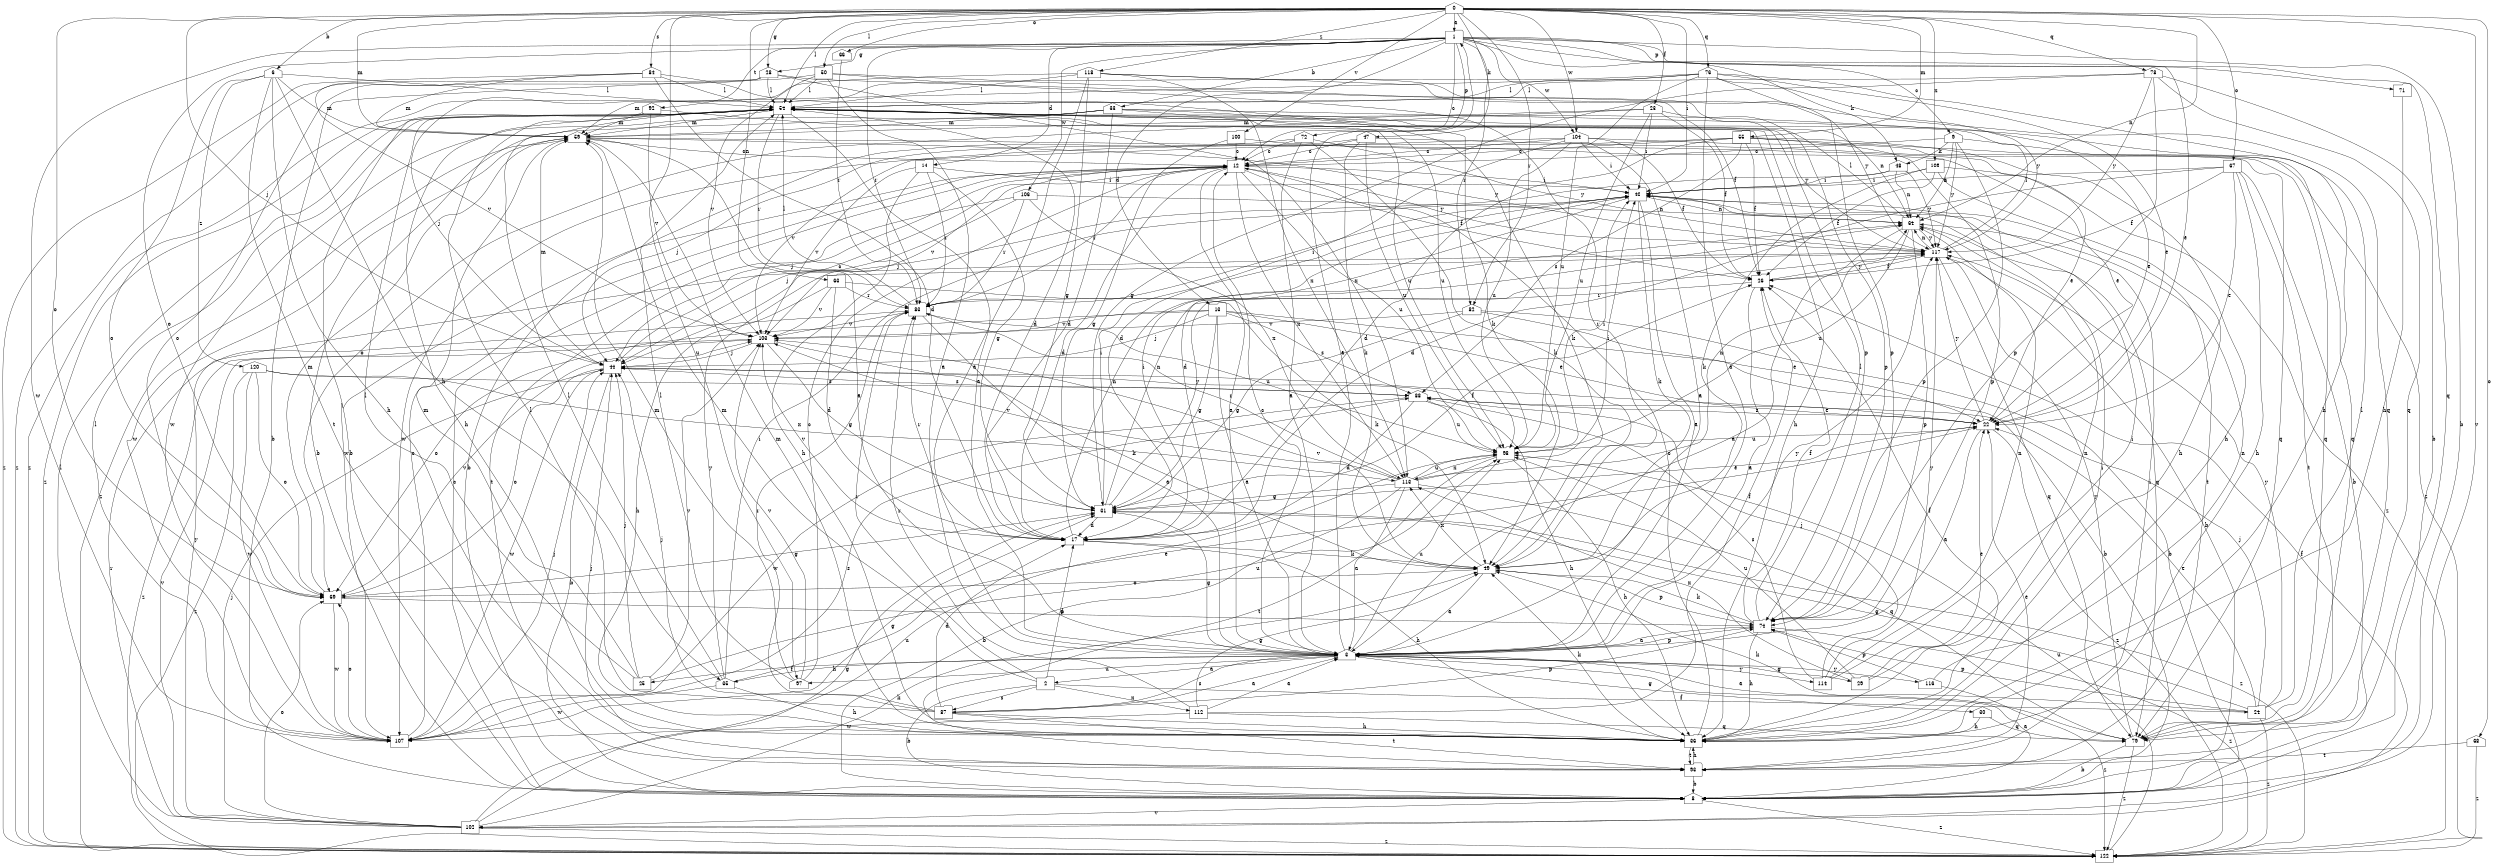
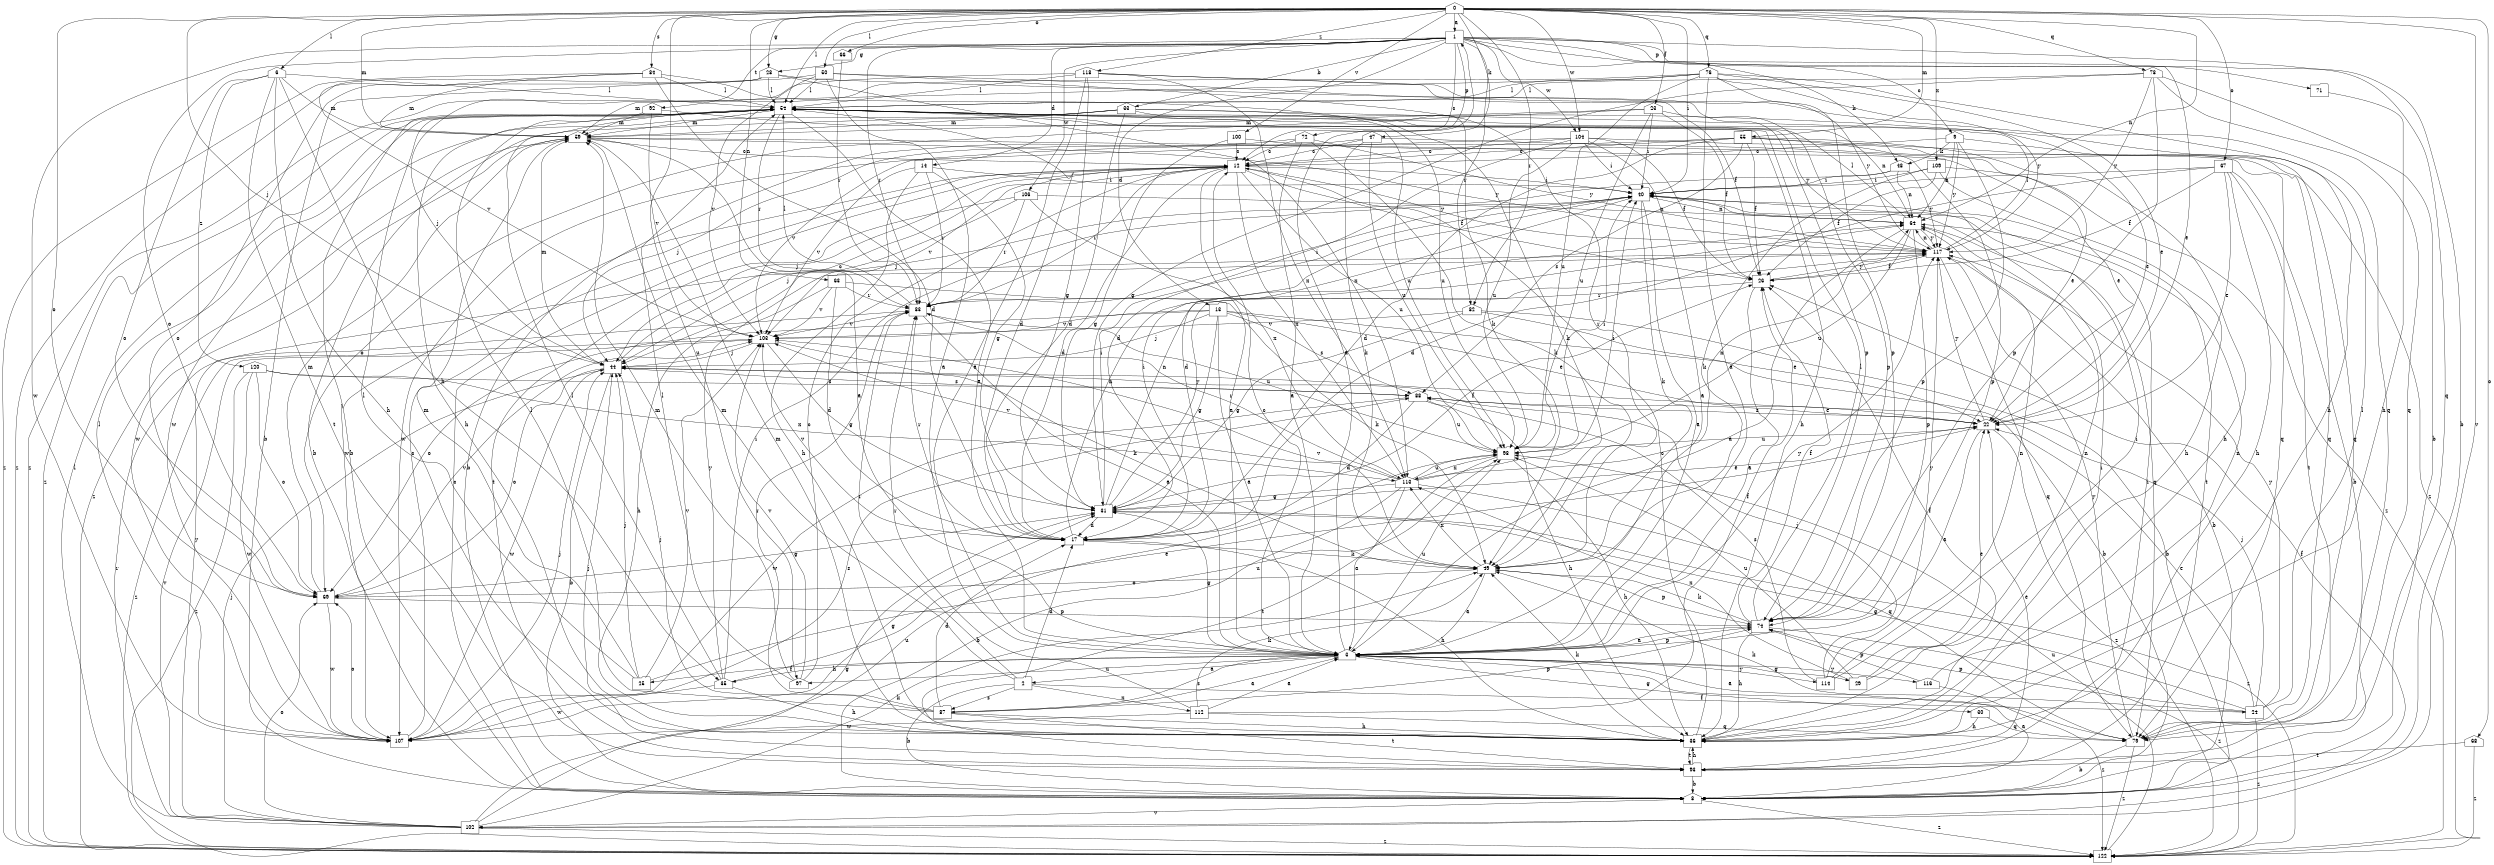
edge "0" -> "6": label "b" -> "l"
node "104": shape house -> folder
edge "112" -> "49": label "g" -> "k"
